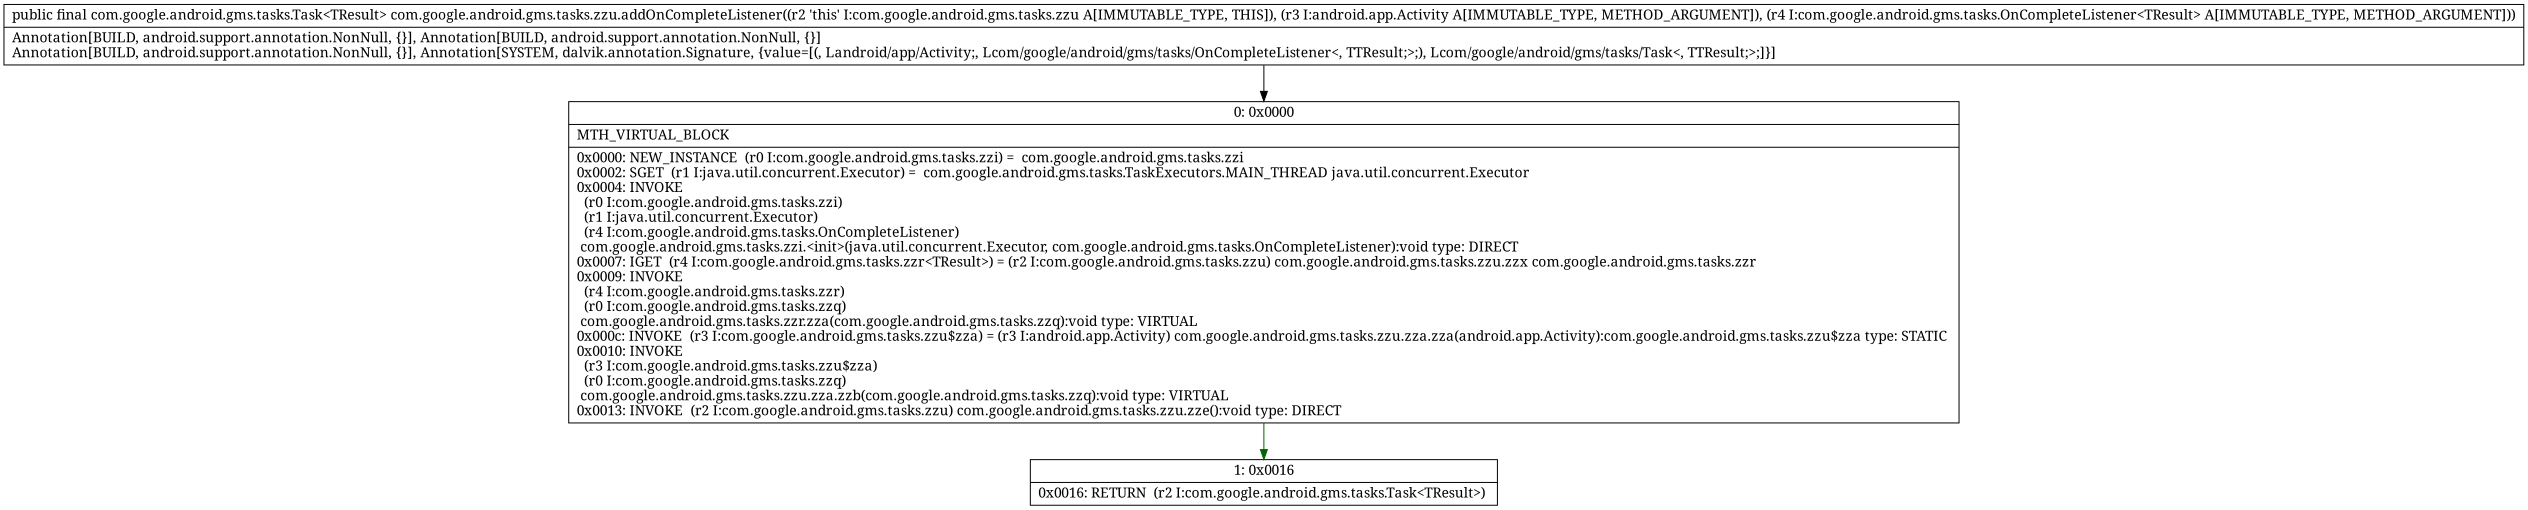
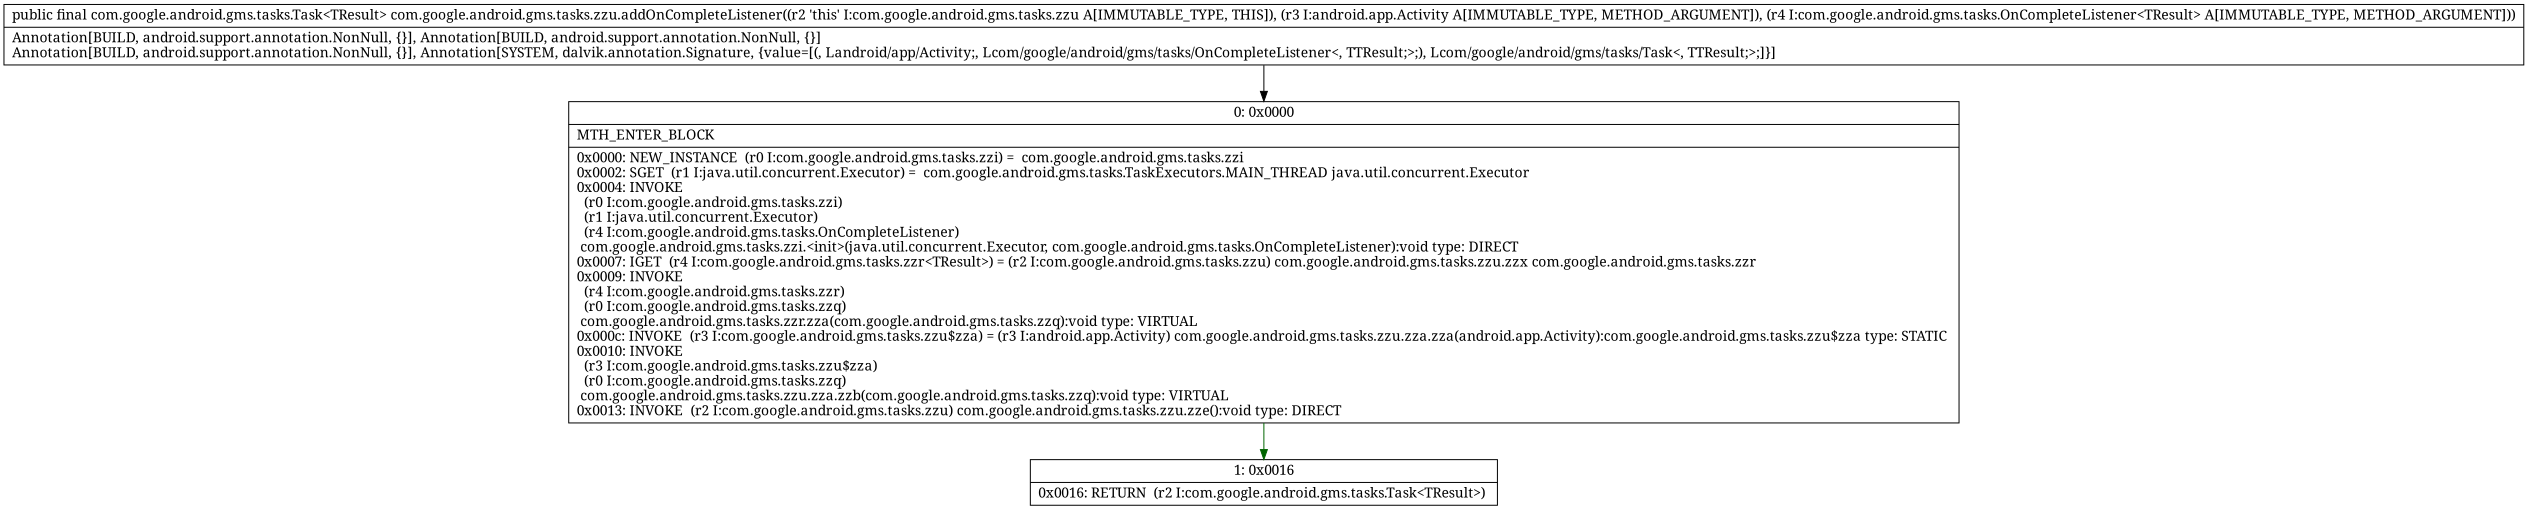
node "0: 0x0000": text "MTH_VIRTUAL_BLOCK" -> "MTH_ENTER_BLOCK"
